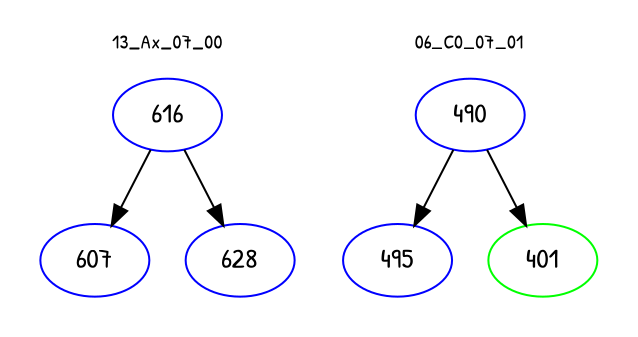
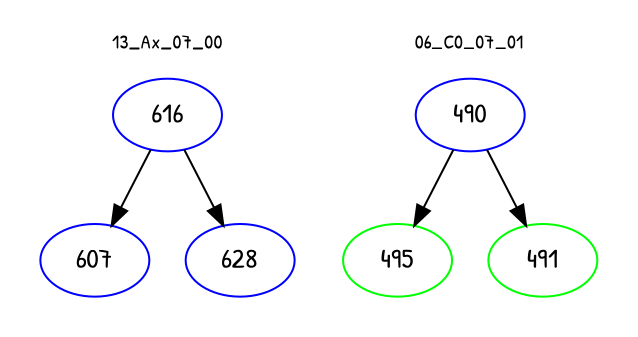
node "495": color blue -> green
node "401": label "401" -> "491"
